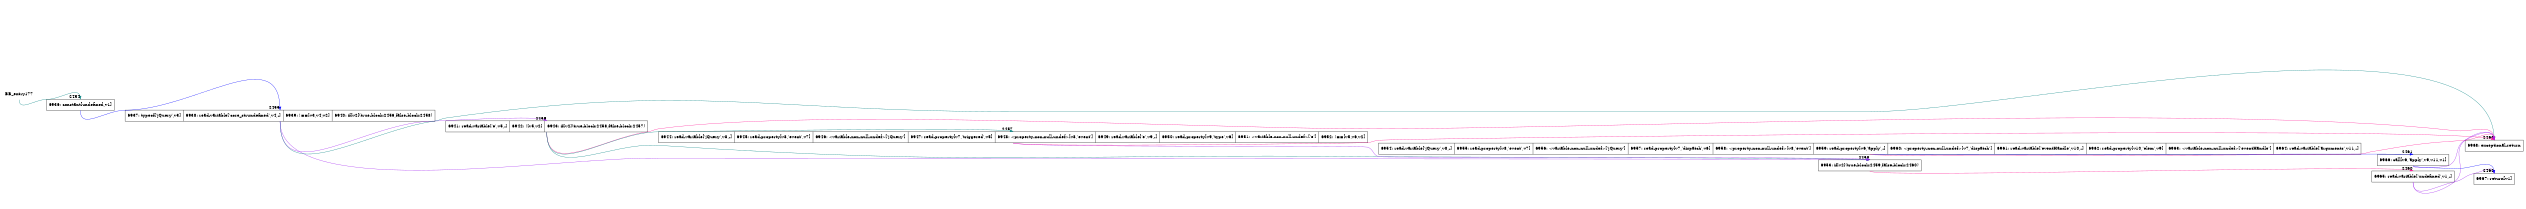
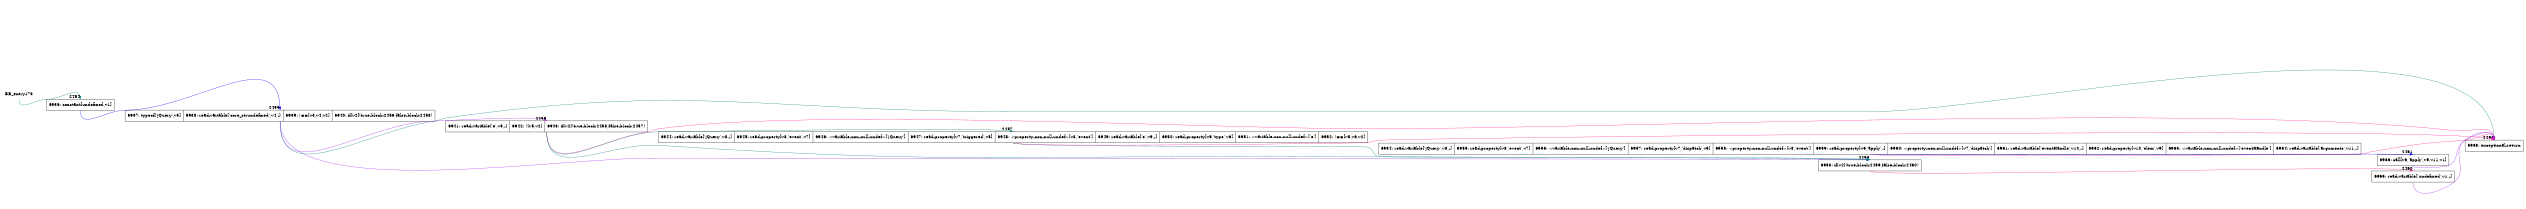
node "BB_entry177": label "BB_entry177" -> "BB_entry173"
edge "6944: read-variable['jQuery',v8,-]" -> "6953: if[v2](true-block:2459,false-block:2460)": color purple -> teal
node "6967: return[v1]": removed
